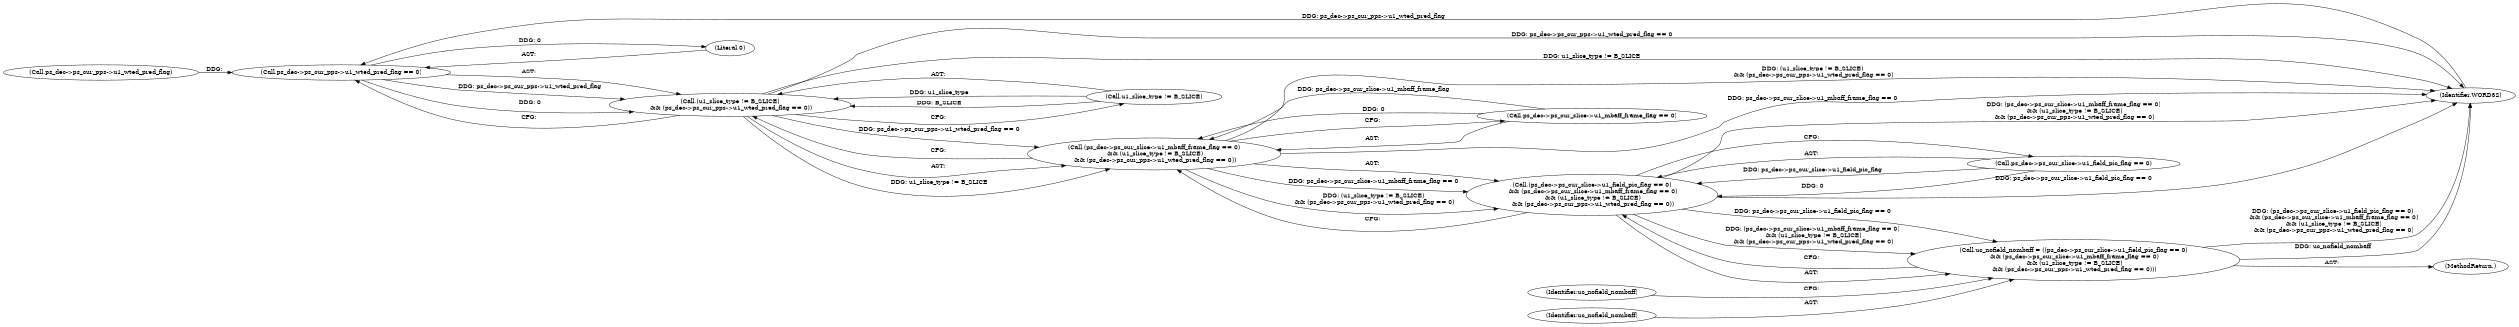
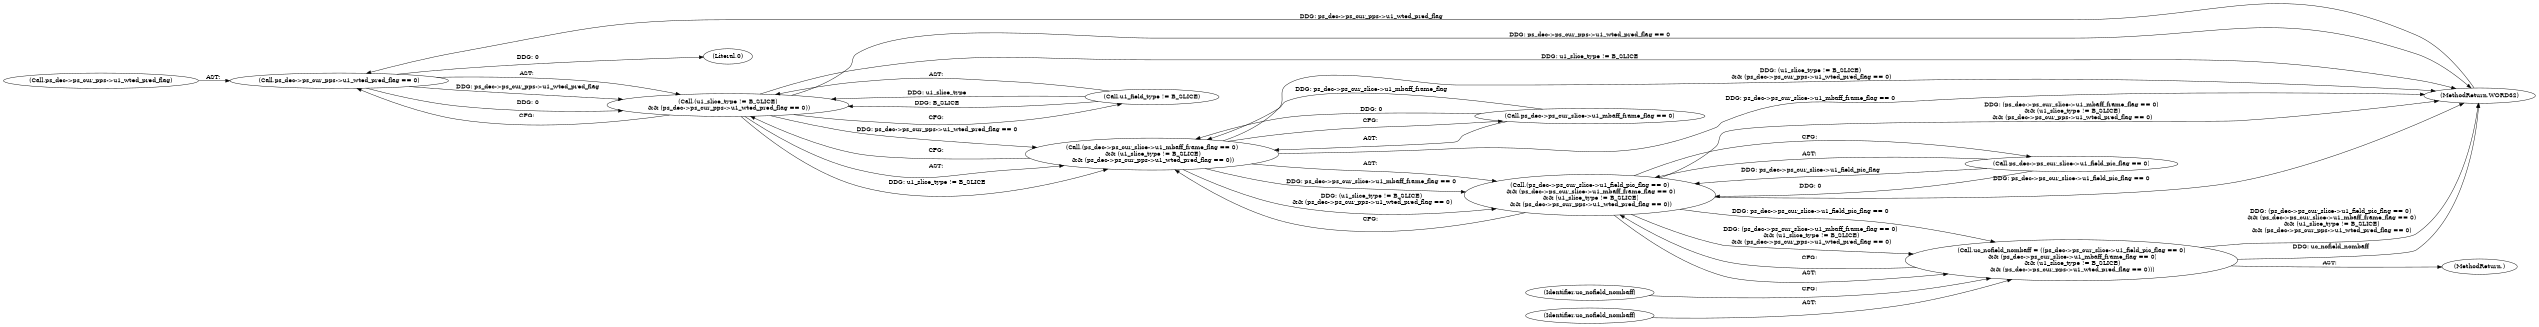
edge "(Literal,0)" -> "(Call,ps_dec->ps_cur_pps->u1_wted_pred_flag == 0)": removed, label "AST:"
edge "(Call,ps_dec->ps_cur_pps->u1_wted_pred_flag)" -> "(Call,ps_dec->ps_cur_pps->u1_wted_pred_flag == 0)": label "DDG: " -> "AST: "
node "(Identifier,WORD32)": label "(Identifier,WORD32)" -> "(MethodReturn,WORD32)"
node "(Call,u1_slice_type != B_SLICE)": label "(Call,u1_slice_type != B_SLICE)" -> "(Call,u1_field_type != B_SLICE)"
